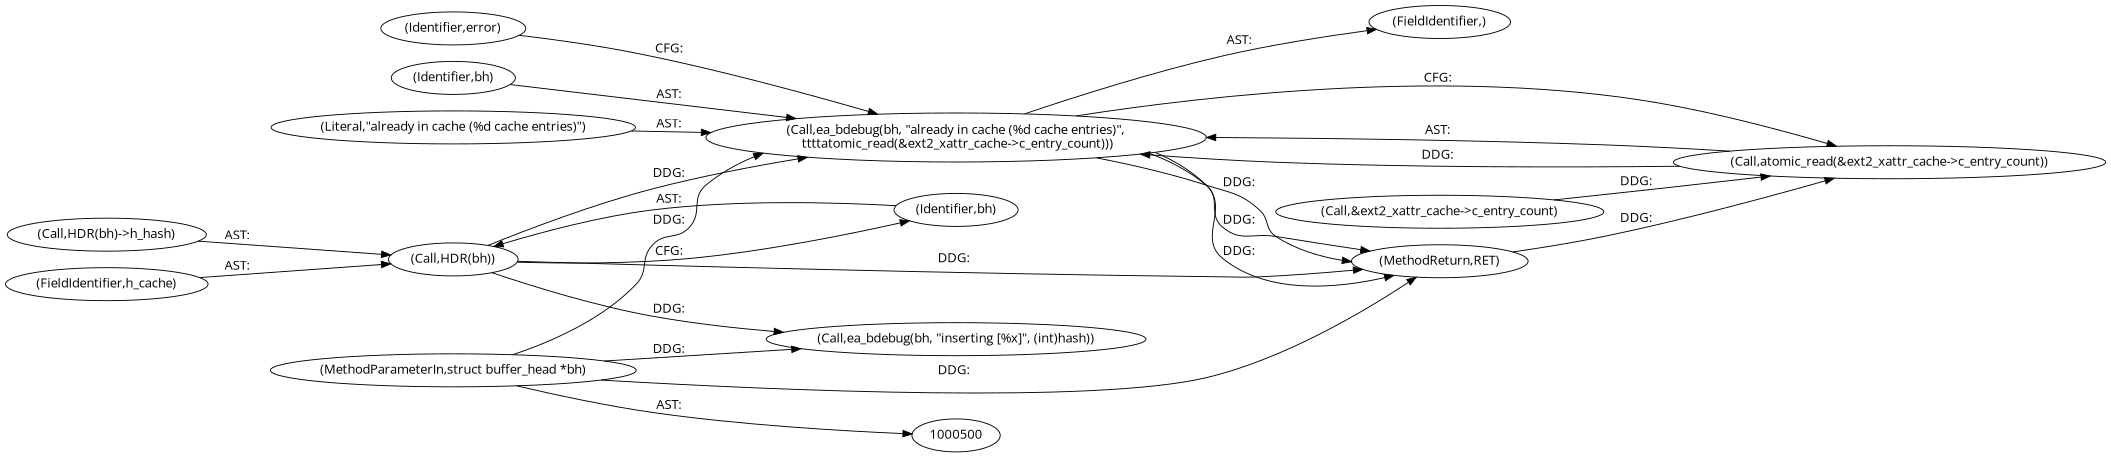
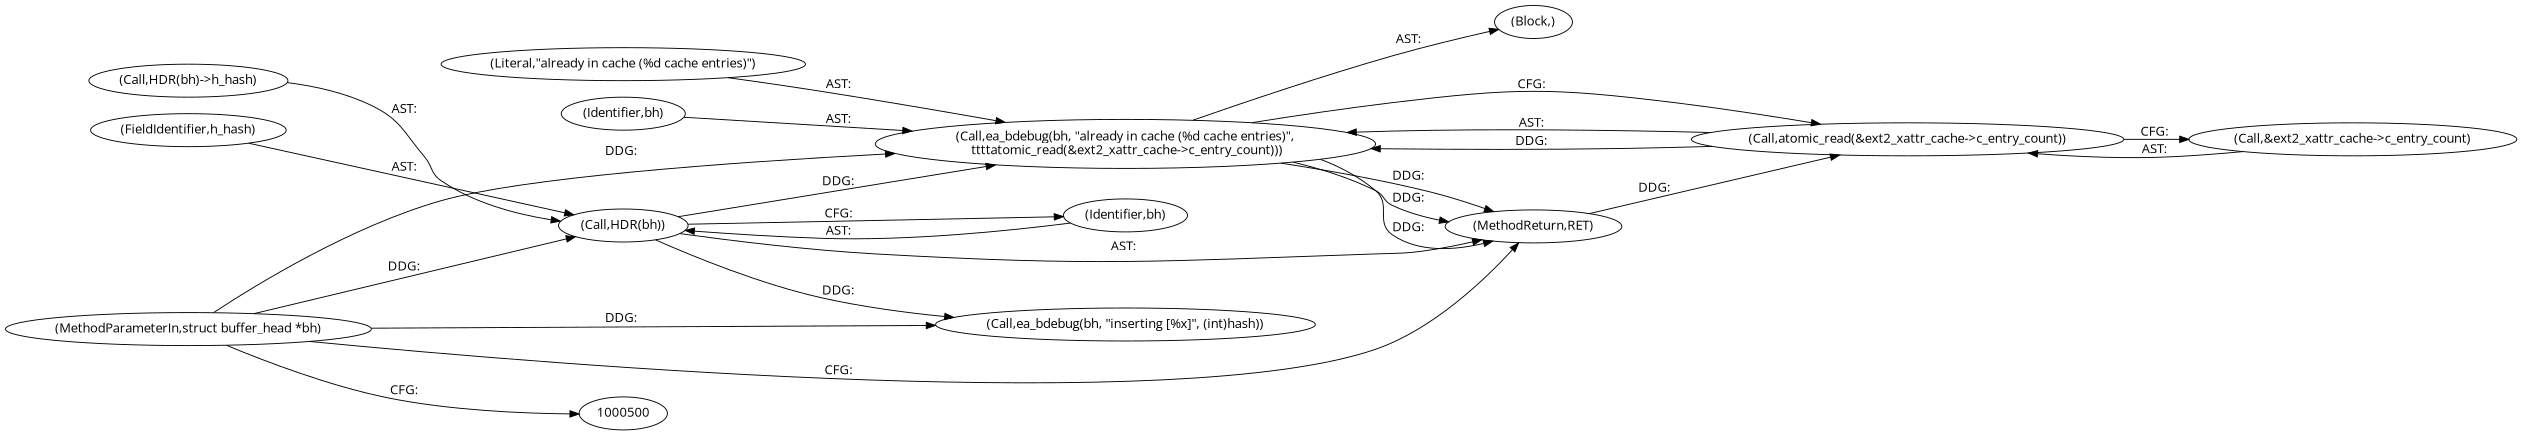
node "(FieldIdentifier,)": label "(FieldIdentifier,)" -> "(Block,)"
node "(Identifier,error)": removed
edge "(Call,atomic_read(&ext2_xattr_cache->c_entry_count))" -> "(Call,&ext2_xattr_cache->c_entry_count)": added, label "CFG:"
edge "(Call,&ext2_xattr_cache->c_entry_count)" -> "(Call,atomic_read(&ext2_xattr_cache->c_entry_count))": label "DDG: " -> "AST: "
edge "(Call,HDR(bh))" -> "(MethodReturn,RET)": label "DDG: " -> "AST: "
edge "(MethodParameterIn,struct buffer_head *bh)" -> "(Call,HDR(bh))": added, label "DDG:"
node "(FieldIdentifier,h_cache)": label "(FieldIdentifier,h_cache)" -> "(FieldIdentifier,h_hash)"
edge "(MethodParameterIn,struct buffer_head *bh)" -> "(MethodReturn,RET)": label "DDG: " -> "CFG: "
edge "(MethodParameterIn,struct buffer_head *bh)" -> "1000500": label "AST: " -> "CFG: "
